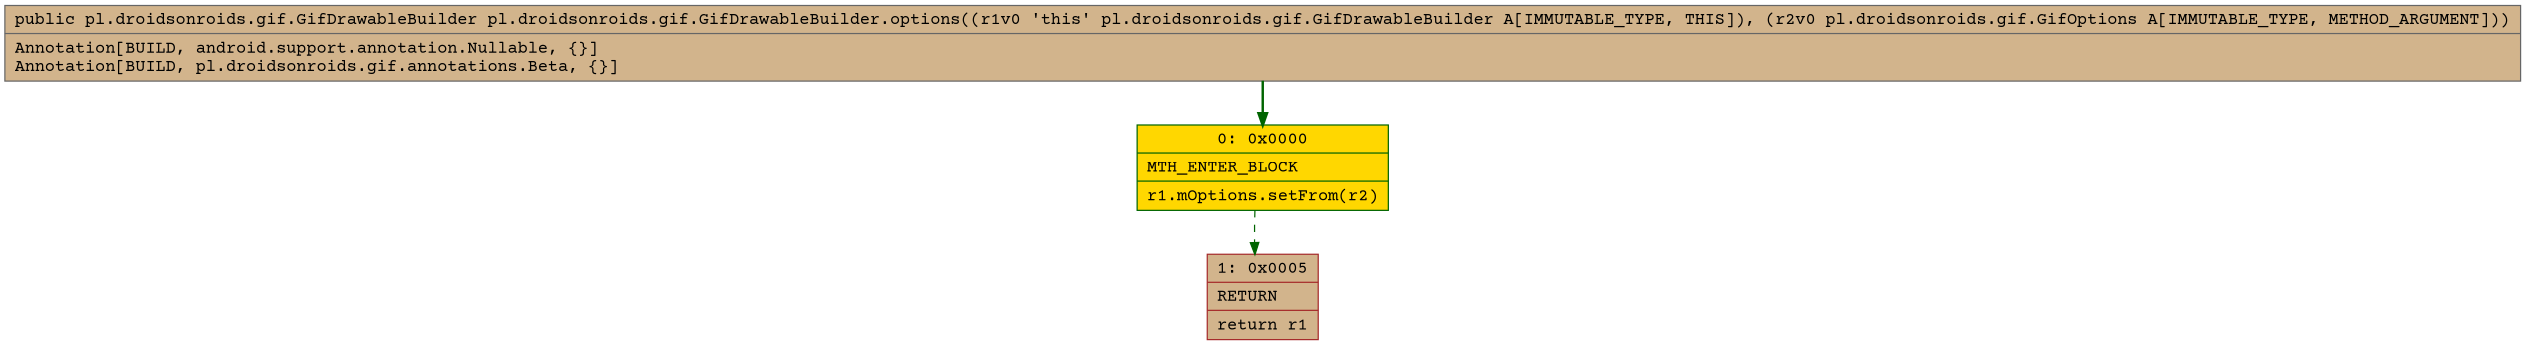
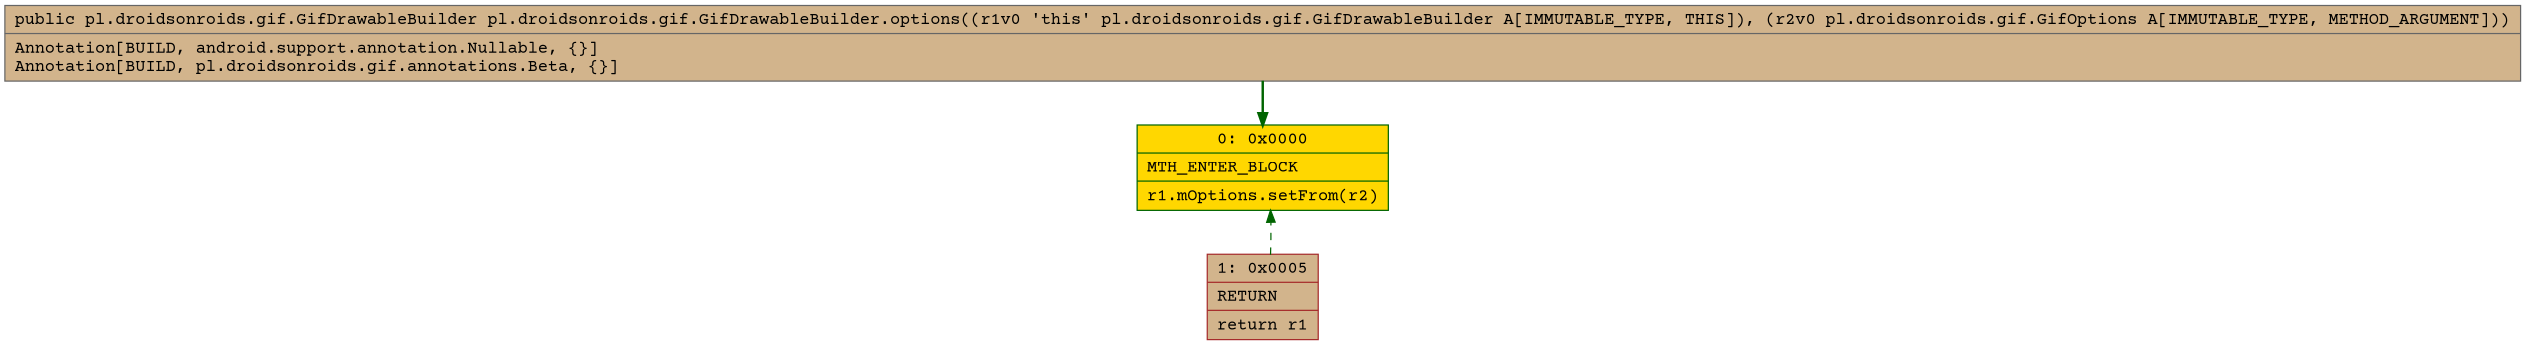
edge "0: 0x0000" -> "1: 0x0005": reversed
